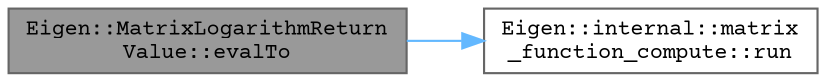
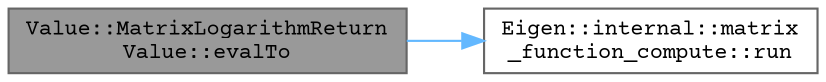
node "Eigen::MatrixLogarithmReturn Value::evalTo": label "Eigen::MatrixLogarithmReturn Value::evalTo" -> "Value::MatrixLogarithmReturn Value::evalTo"
